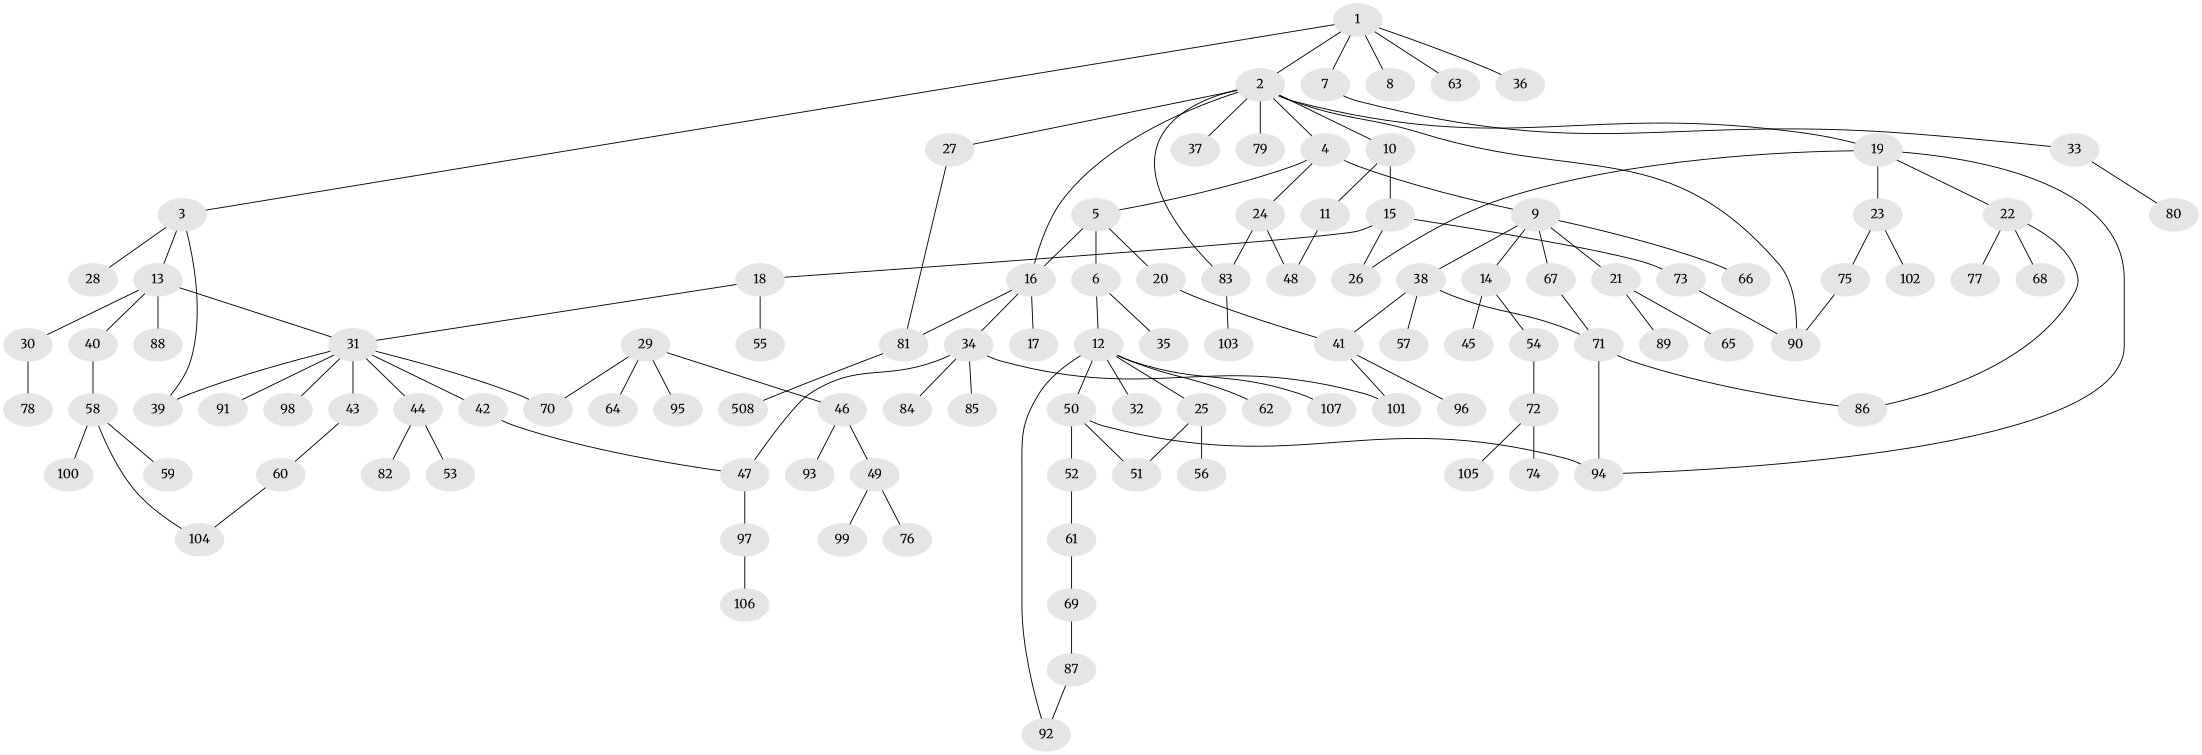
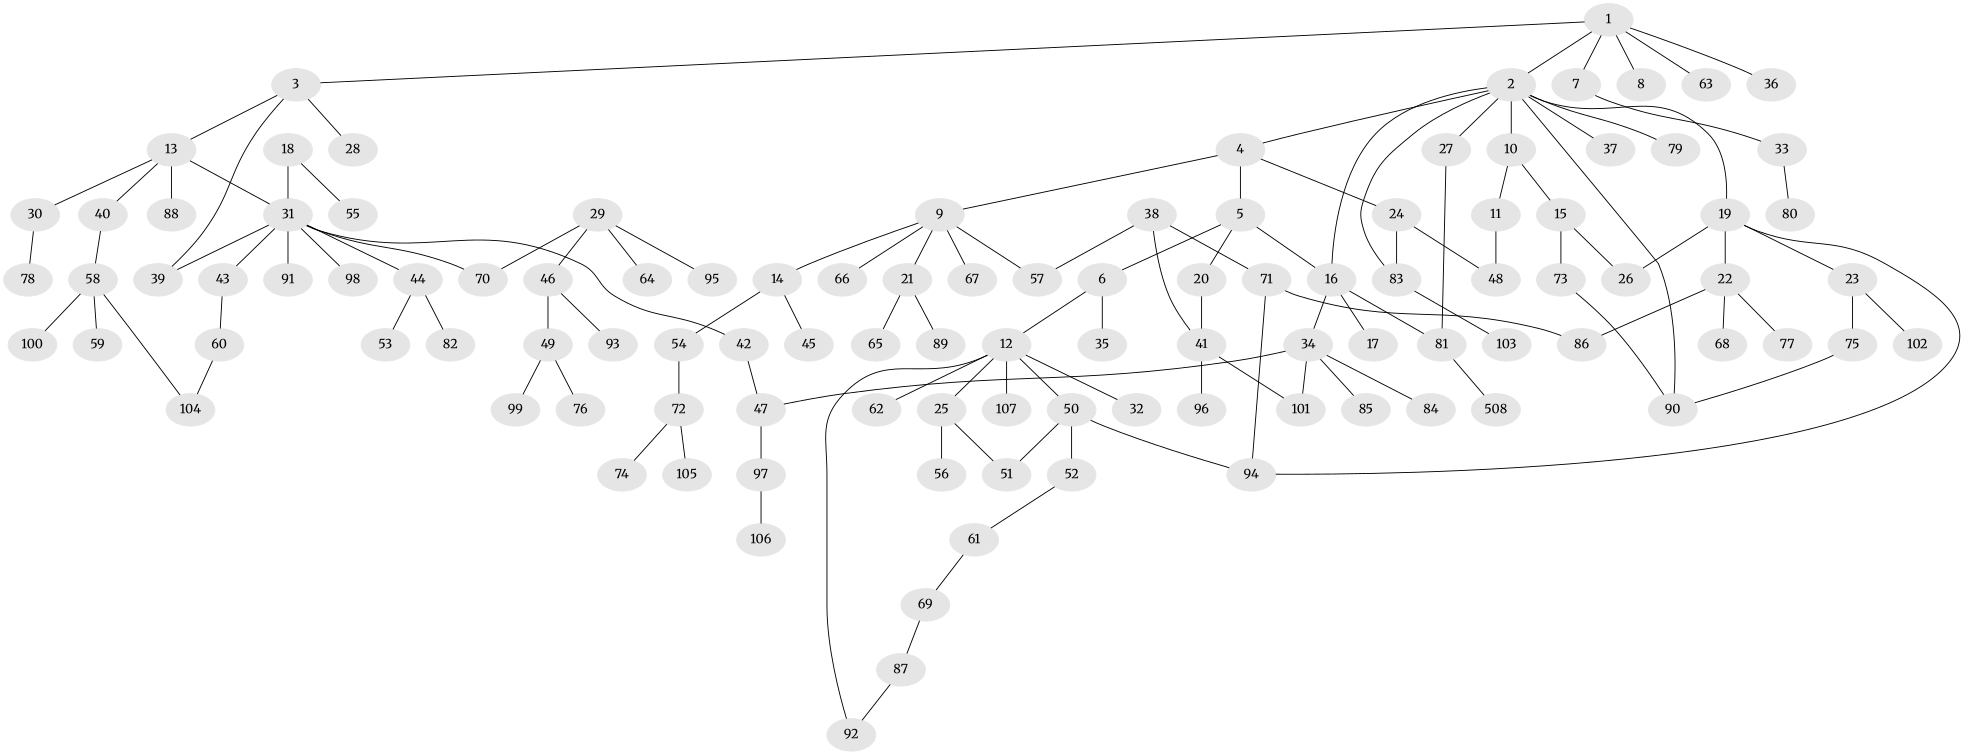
edge "9" -- "38": now "9" -- "57"
edge "15" -- "18": removed
edge "67" -- "71": removed
